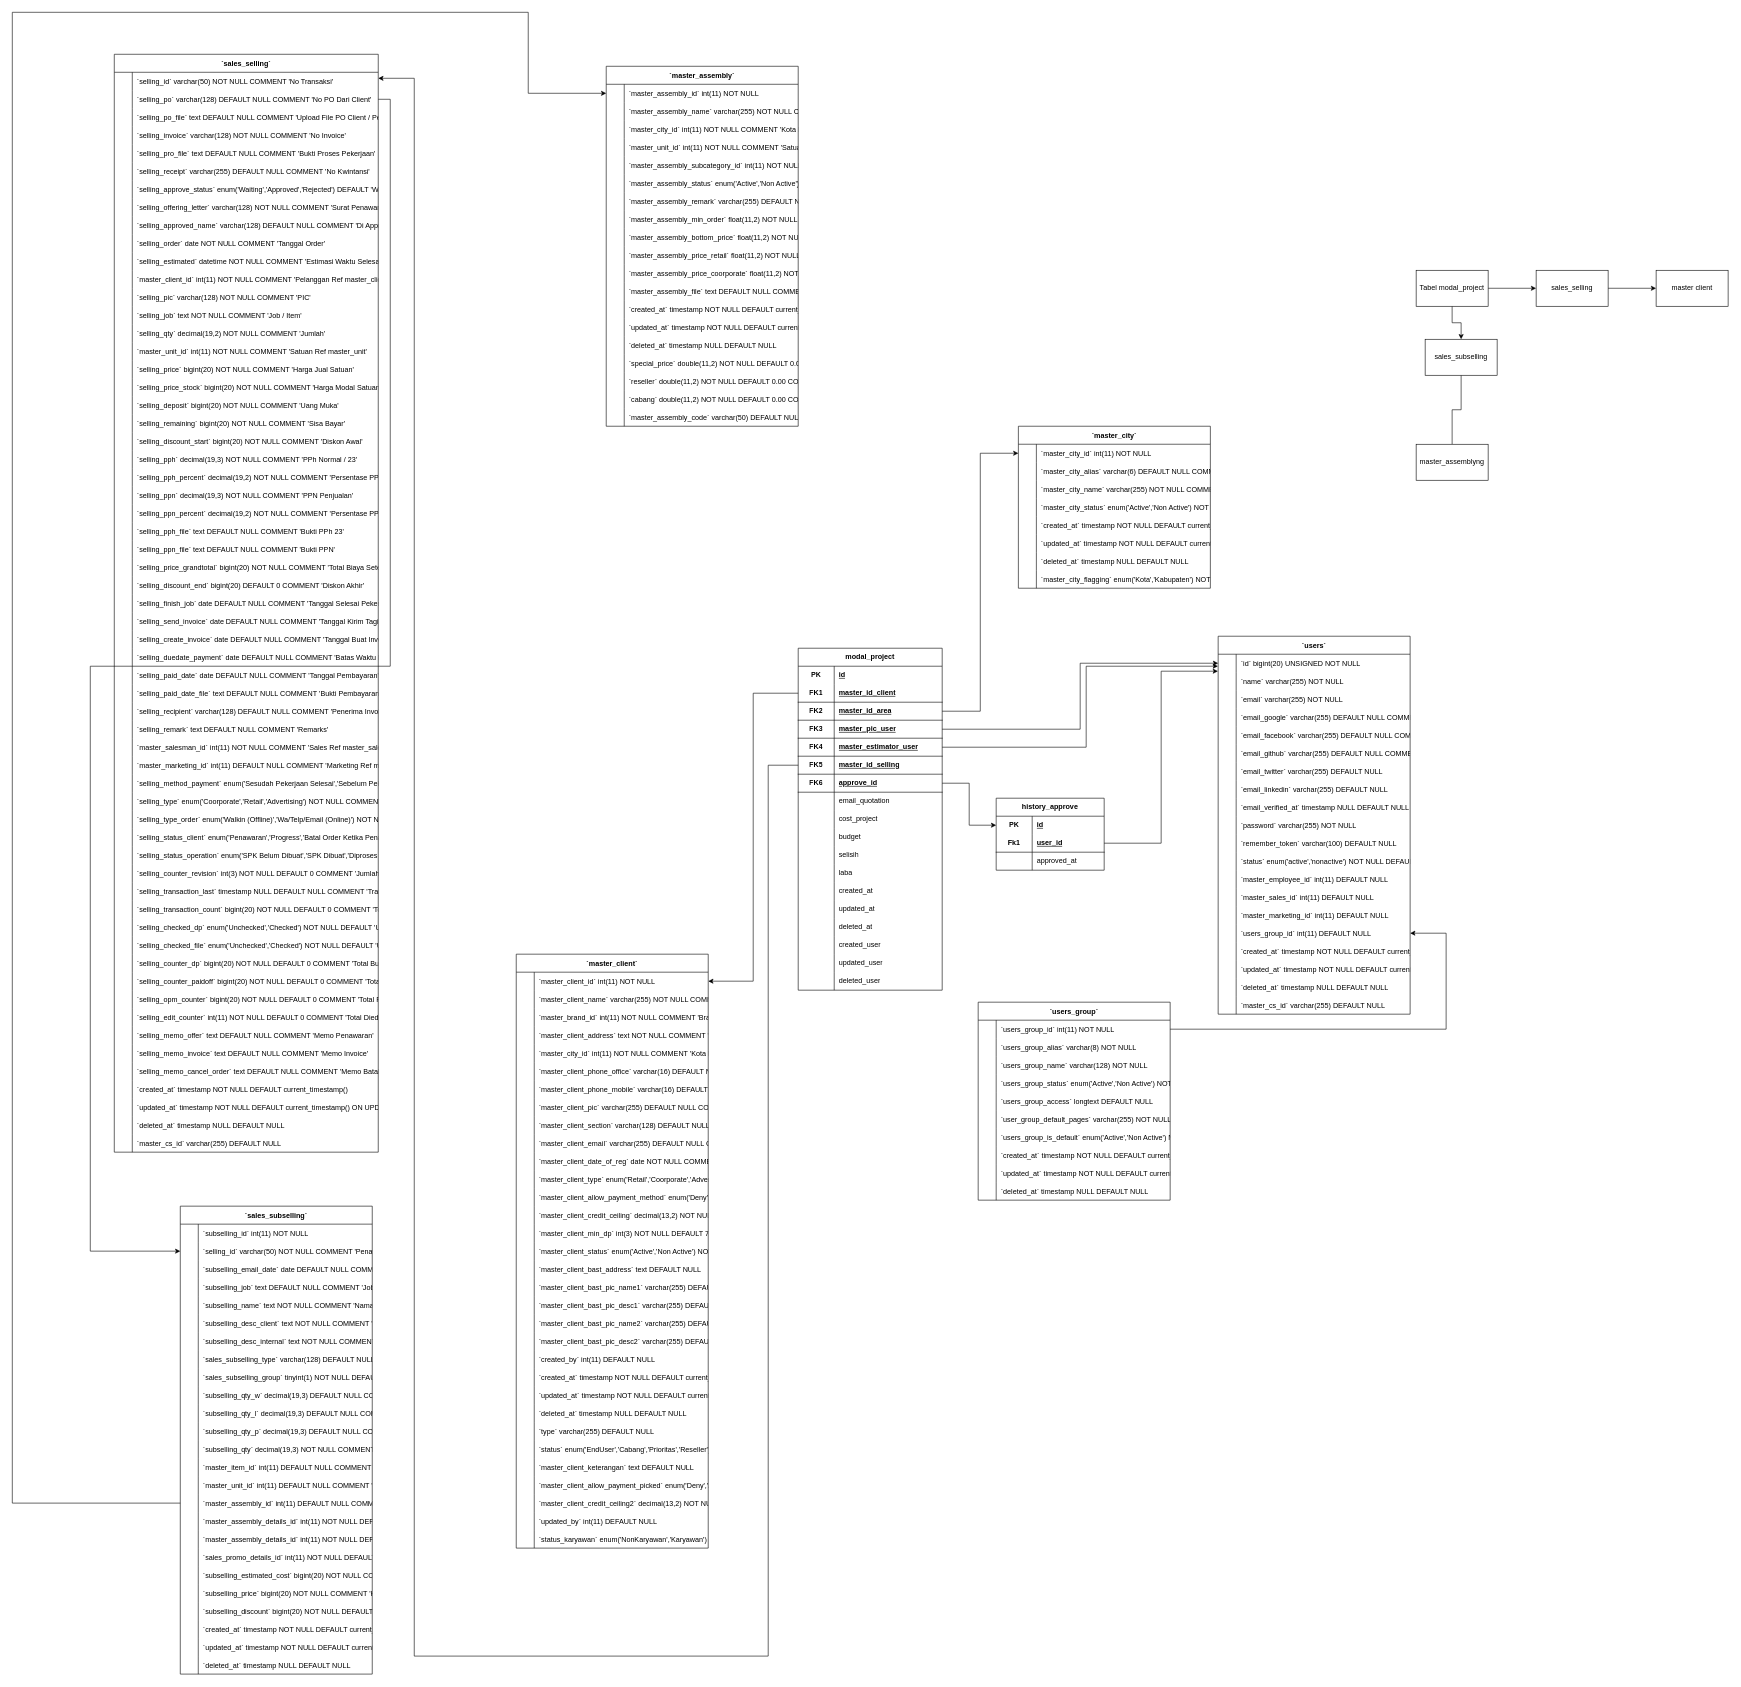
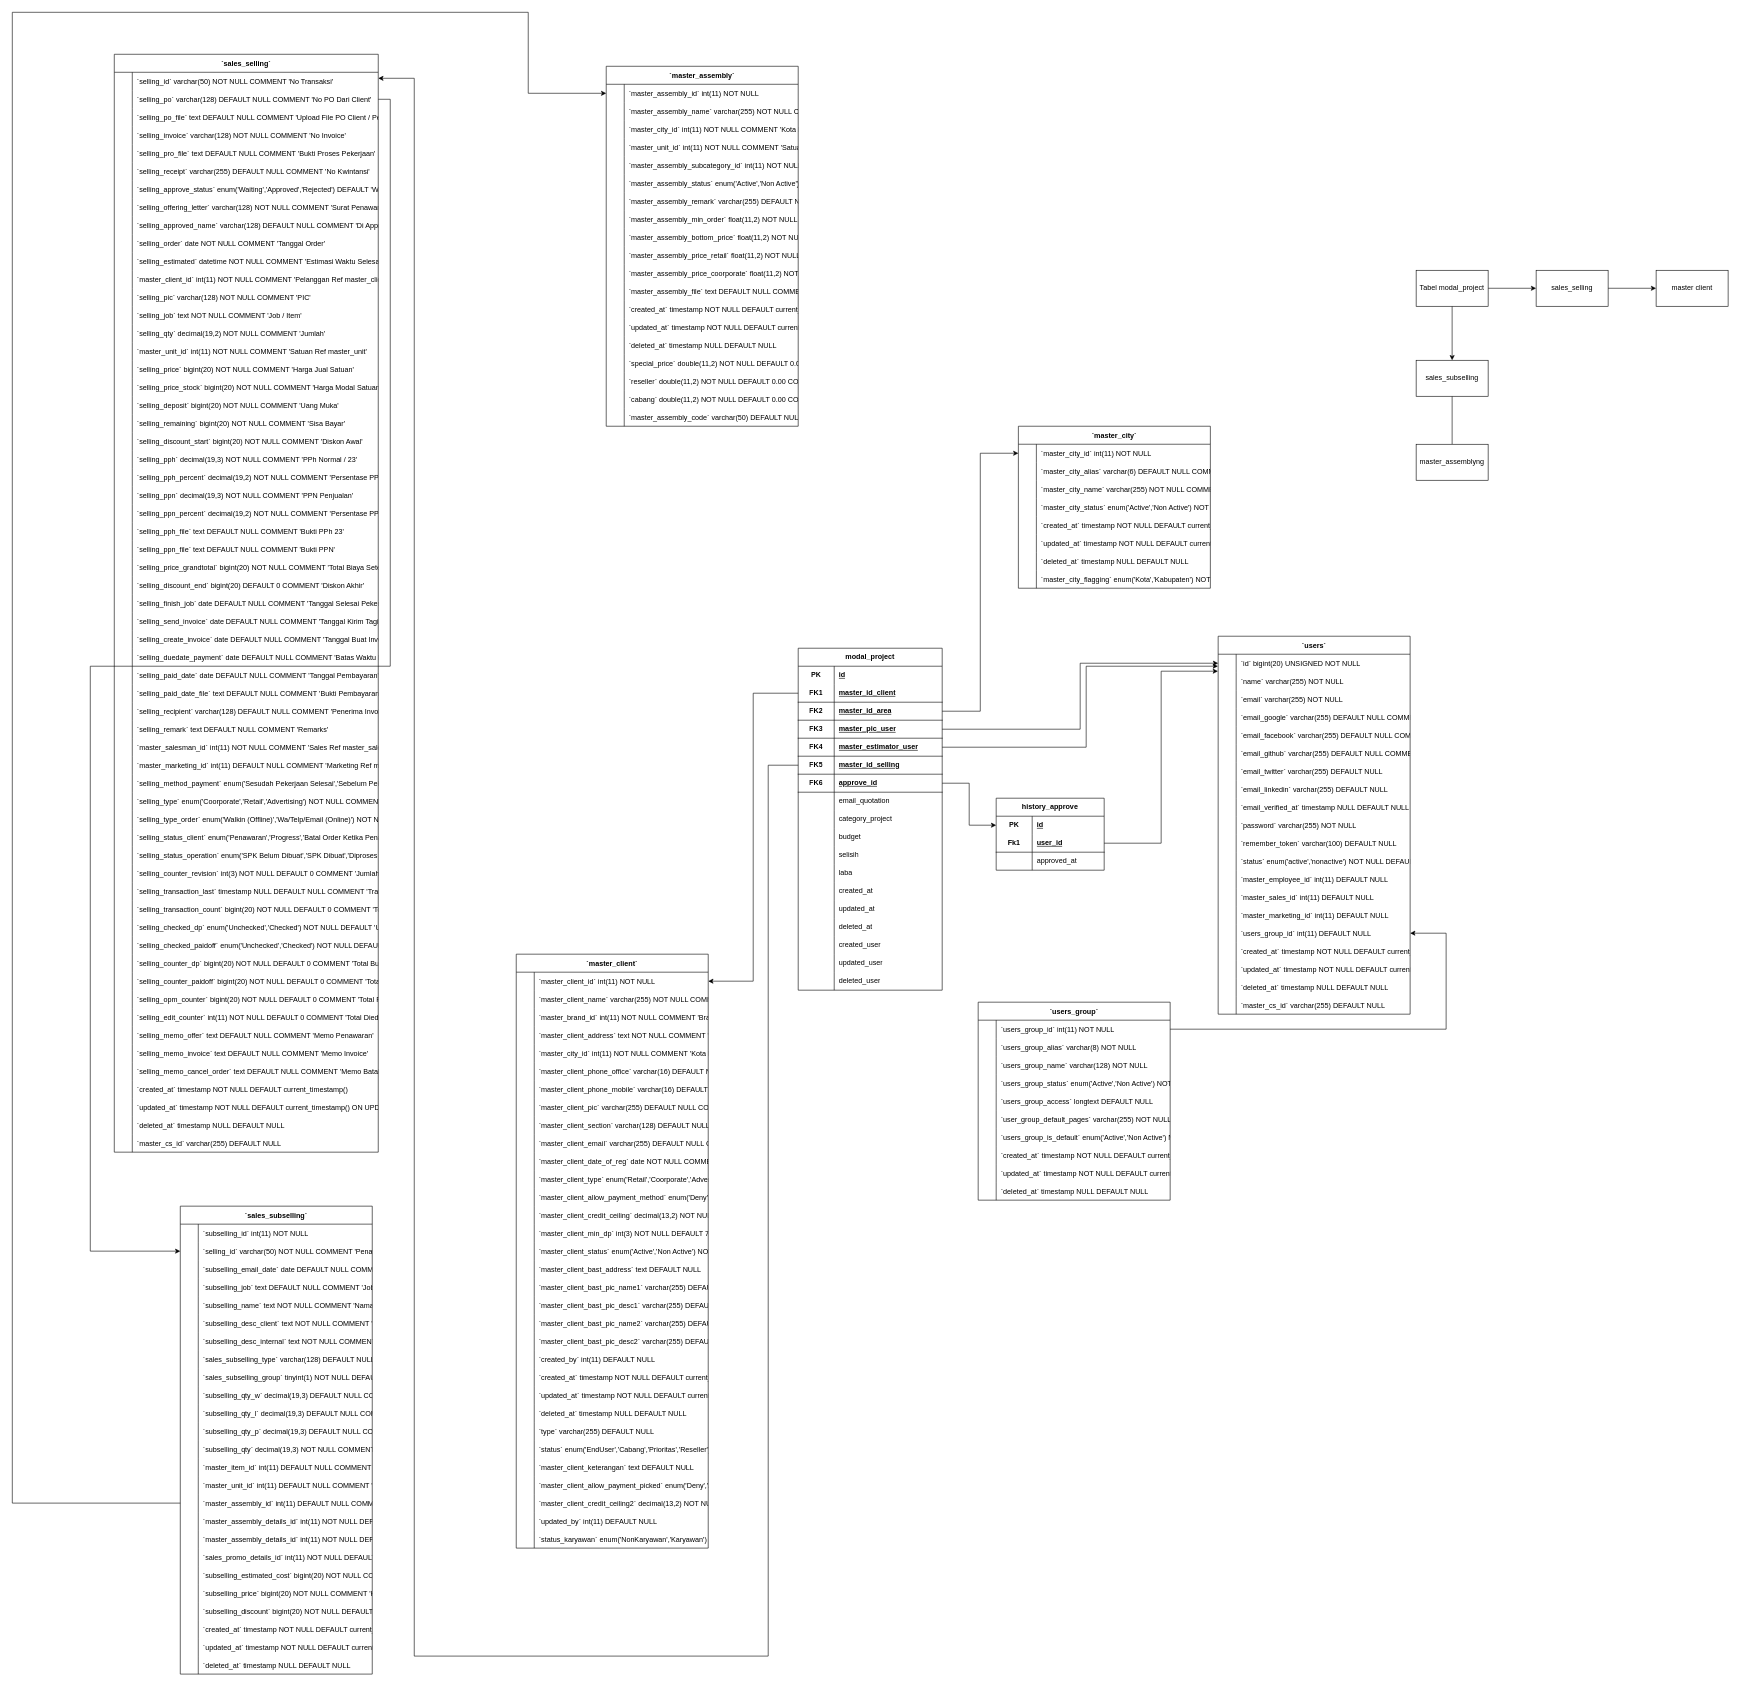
node "sales_subselling": moved (1461, 357) -> (1452, 378)
node "cost_project": label "cost_project" -> "category_project"
node "`selling_checked_file` enum('Unchecked','Checked') NOT NULL DEFAULT 'Unchecked' COMMENT 'Mark Lunas By Finance'": label "`selling_checked_file` enum('Unchecked','Checked') NOT NULL DEFAULT 'Unchecked' COMMENT 'Mark Lunas By Finance'" -> "`selling_checked_paidoff` enum('Unchecked','Checked') NOT NULL DEFAULT 'Unchecked' COMMENT 'Mark Lunas By Finance'"
